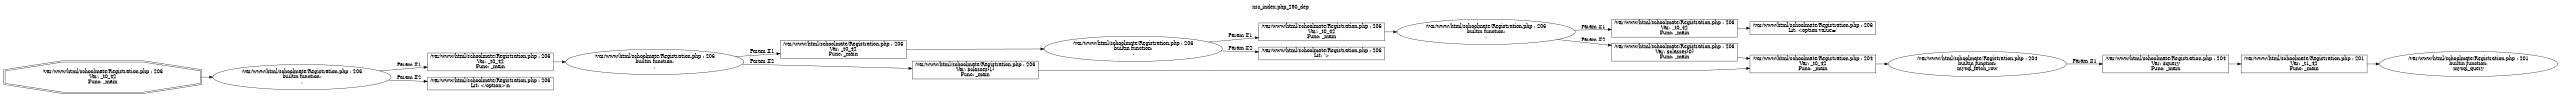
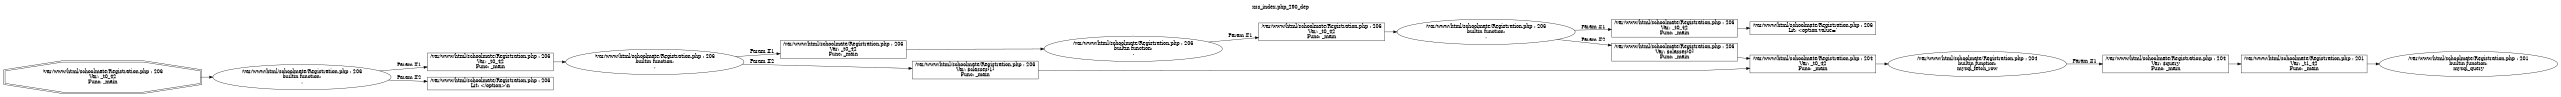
node "/var/www/html/schoolmate/Registration.php : 206 Lit: '>": removed
